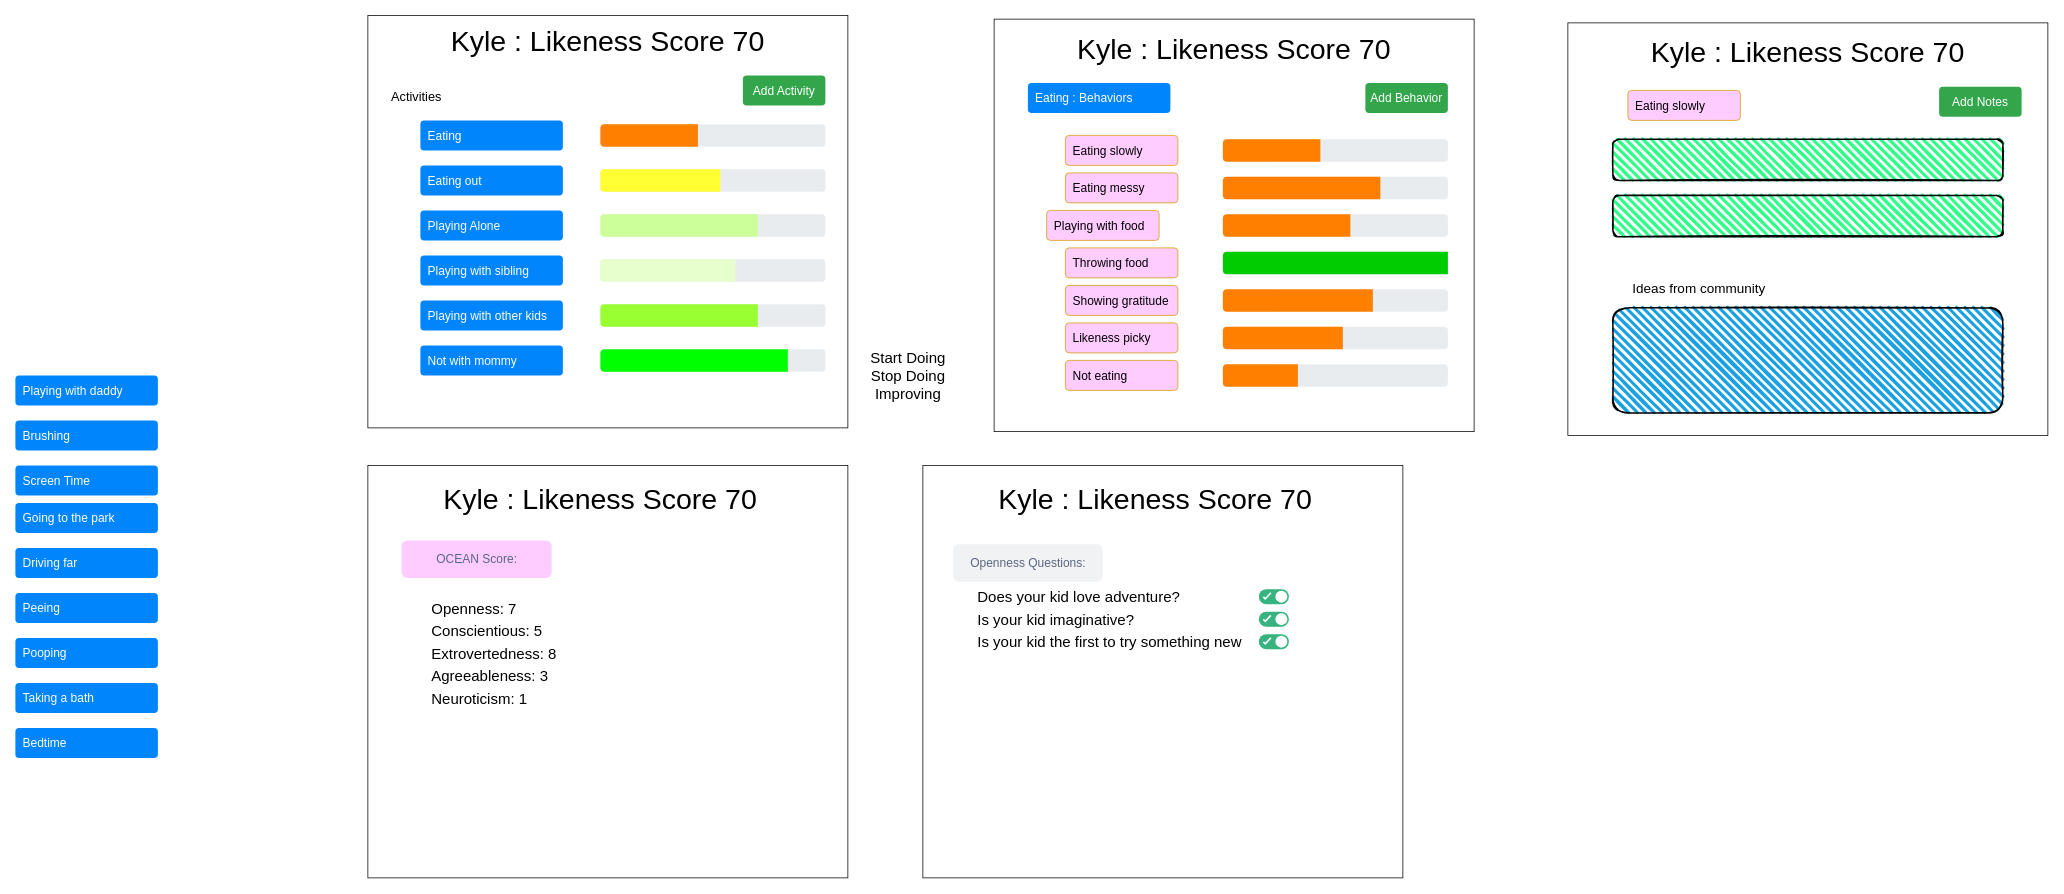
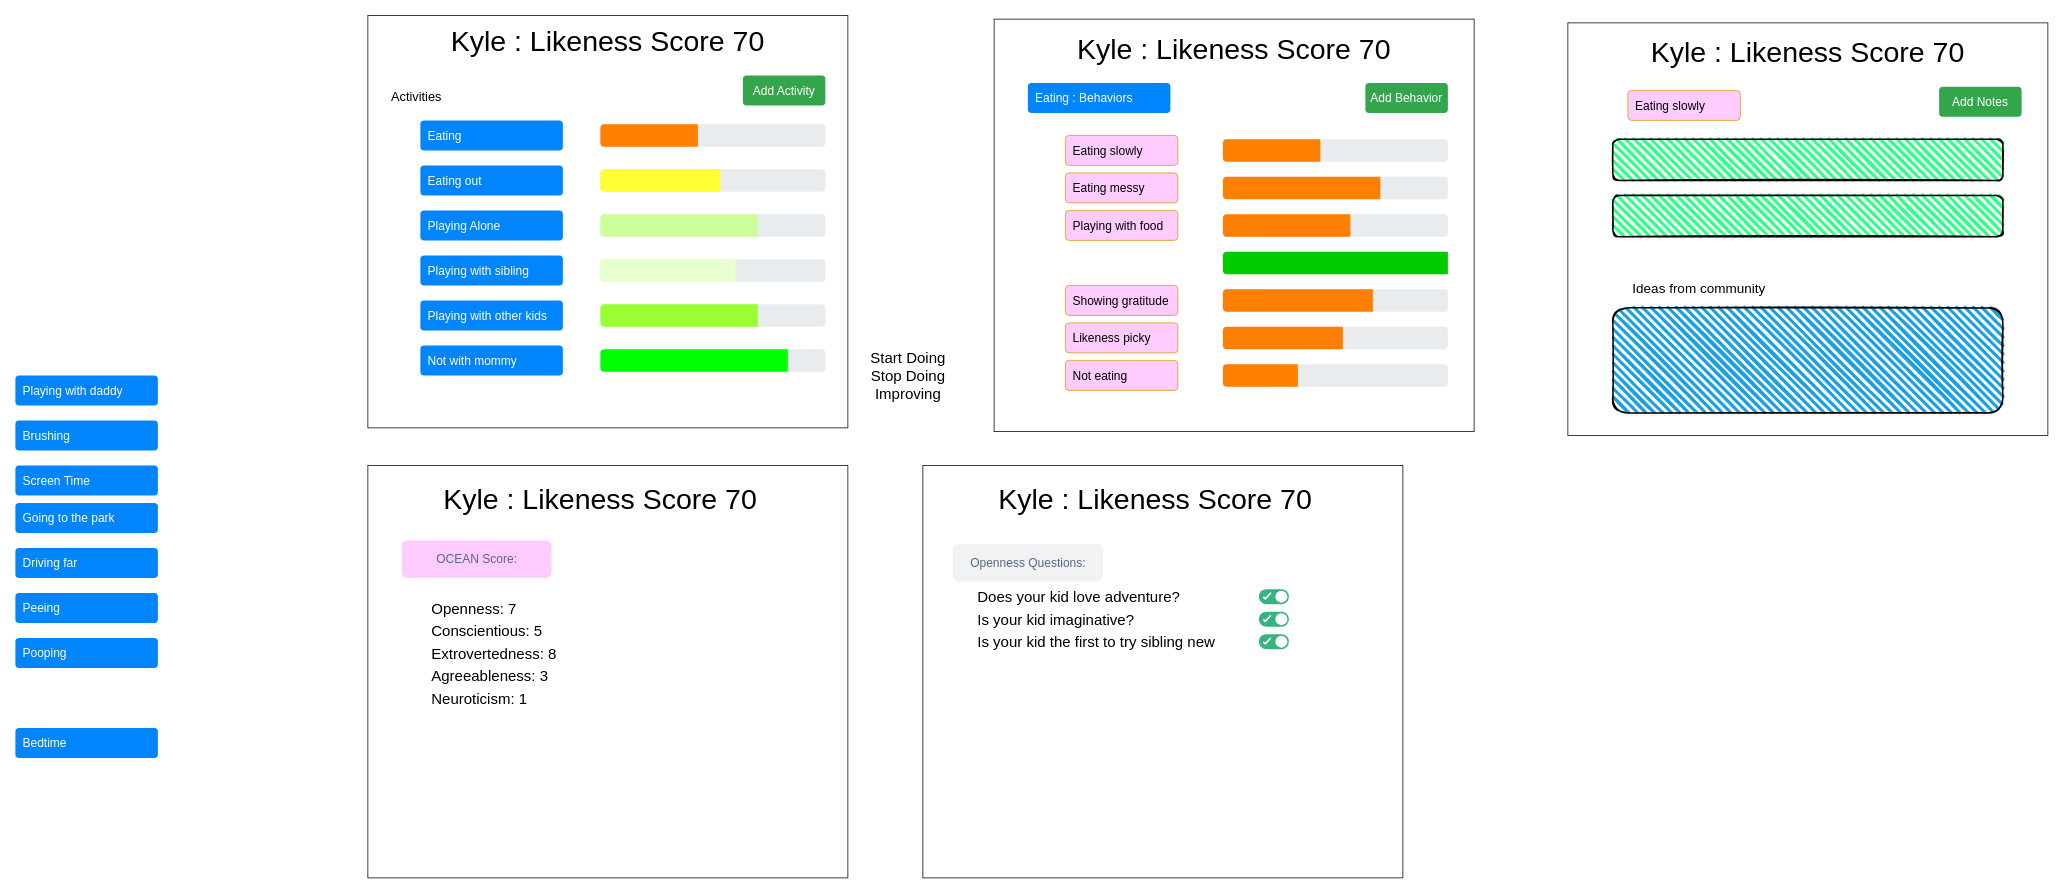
node "Playing with food": moved (1103, 225) -> (1122, 225)
node "Throwing food": removed
node "Is your kid the first to try something new": label "Is your kid the first to try something new" -> "Is your kid the first to try sibling new"
node "Taking a bath": removed
